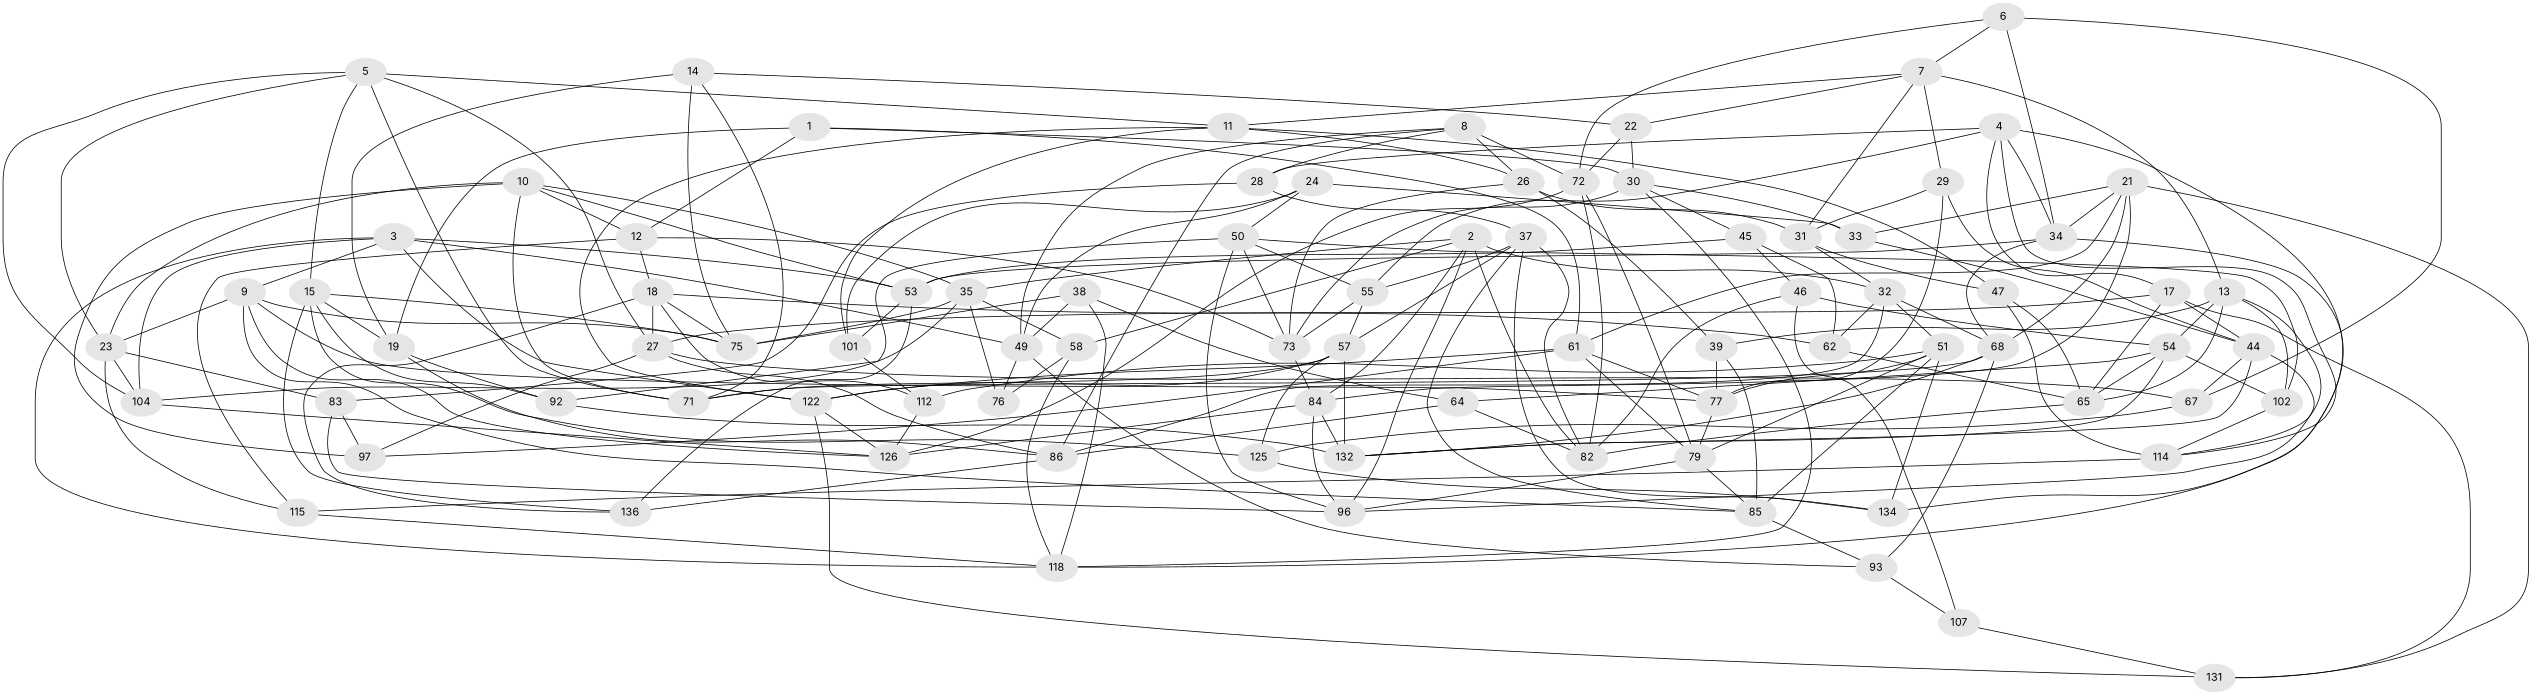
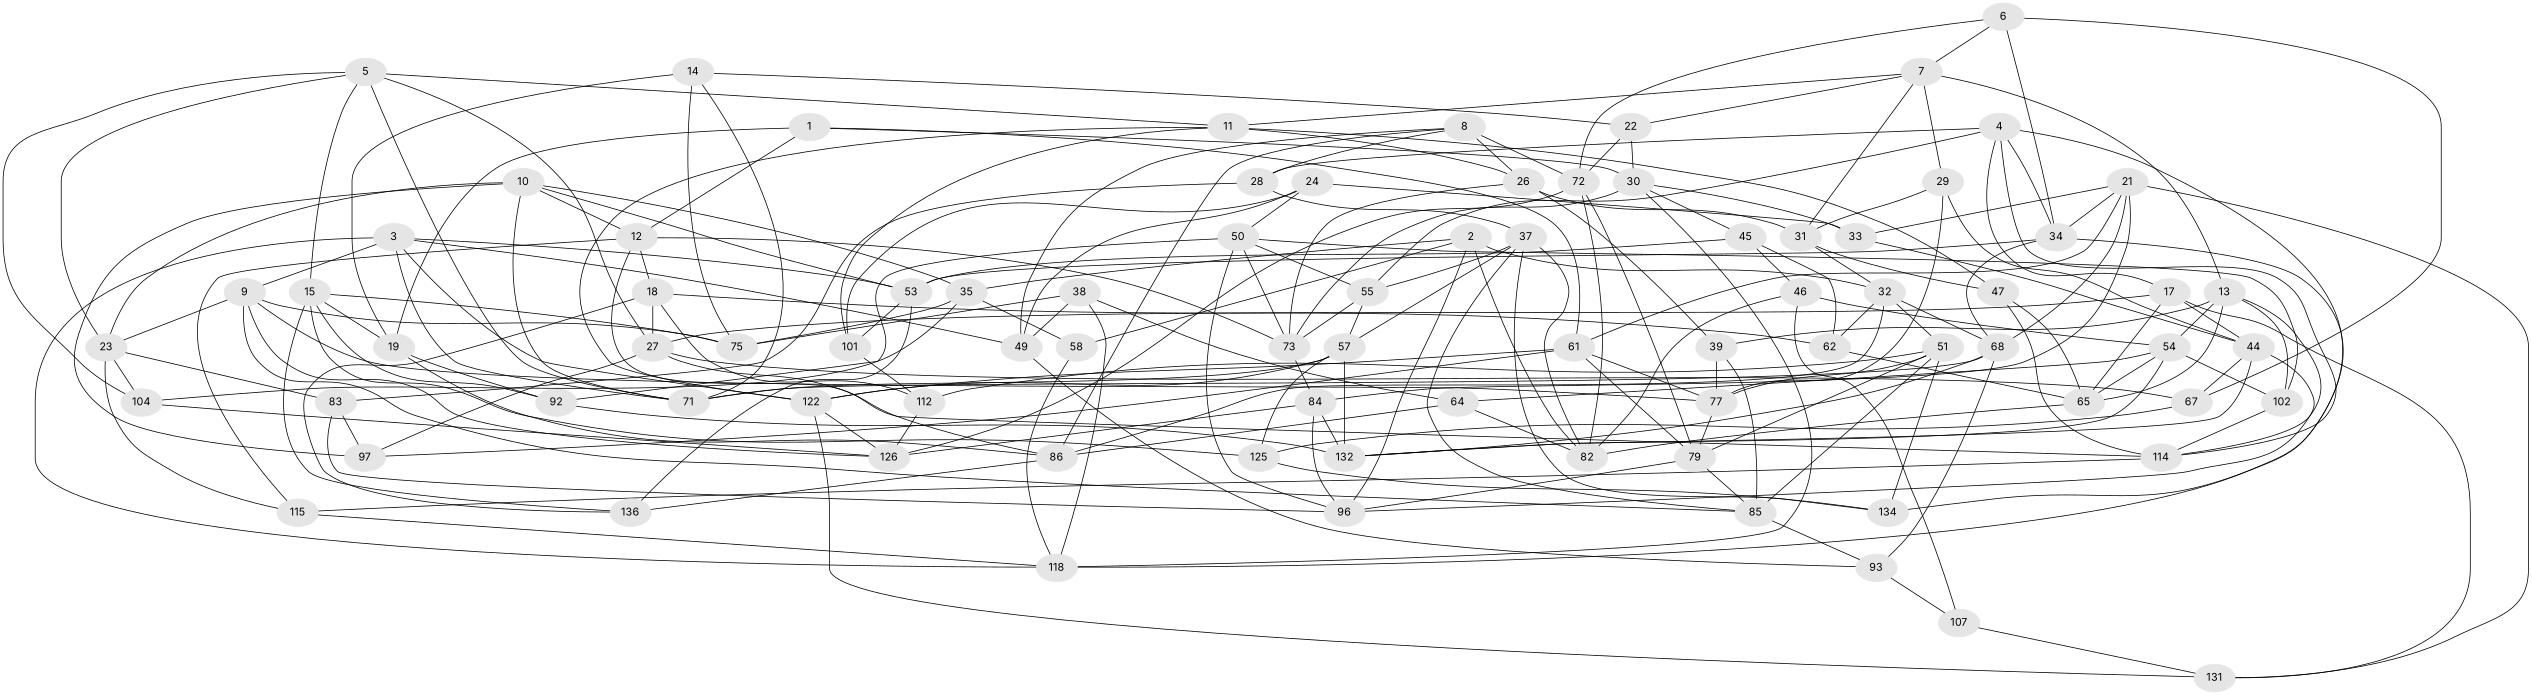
edge "3" -- "104": now "3" -- "71"
edge "18" -- "75": removed
edge "2" -- "84": removed
node "76": removed
edge "12" -- "114": added
